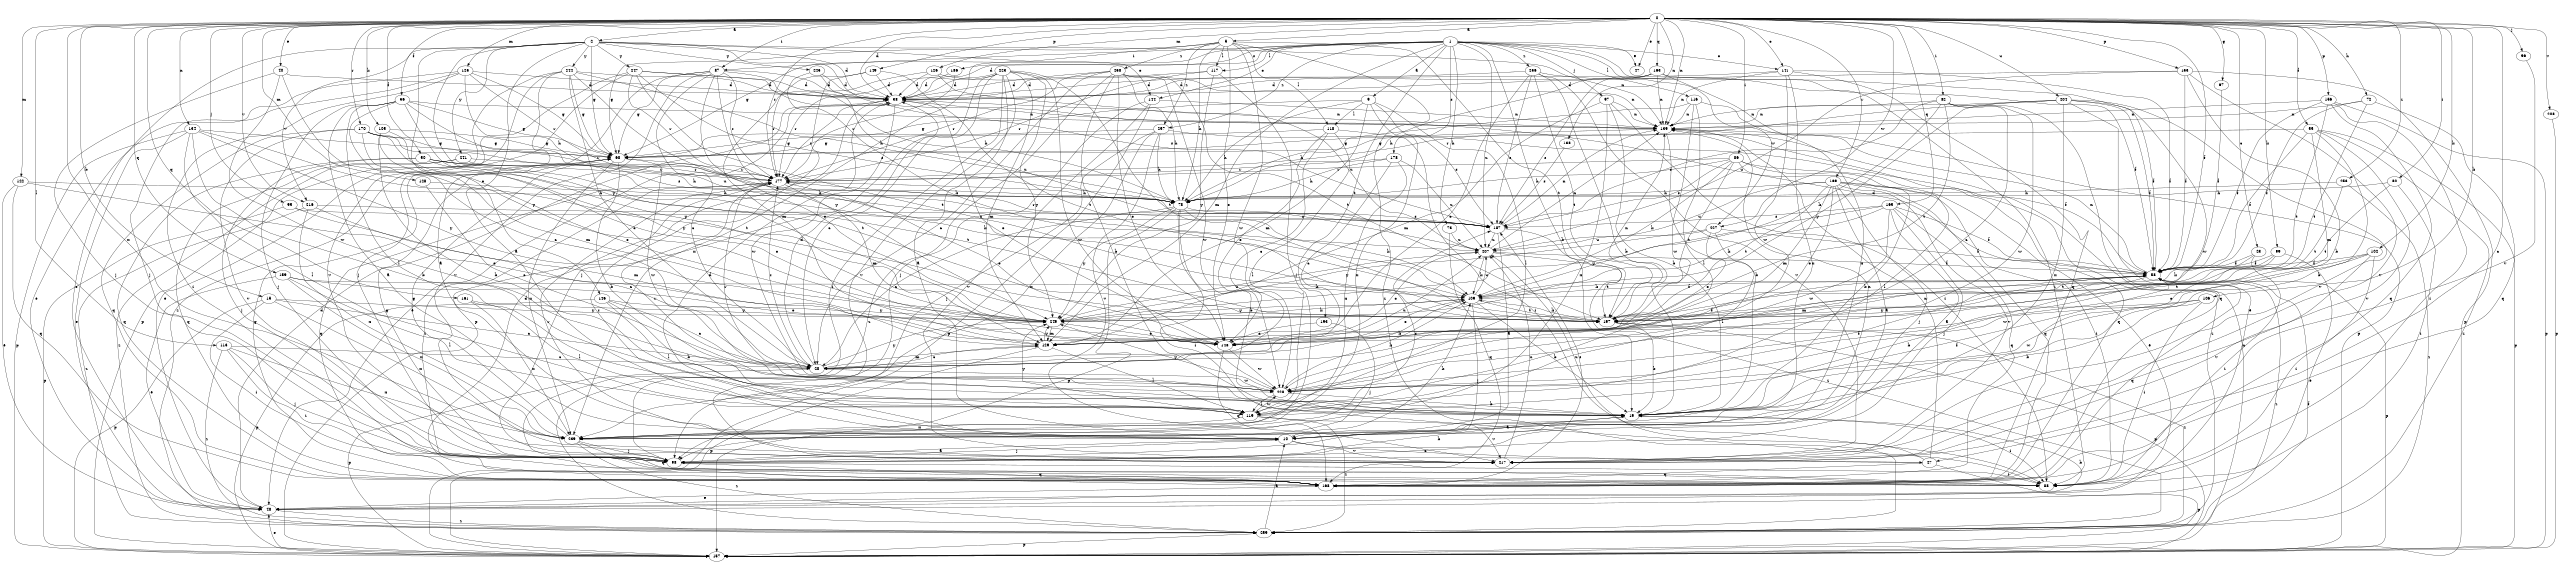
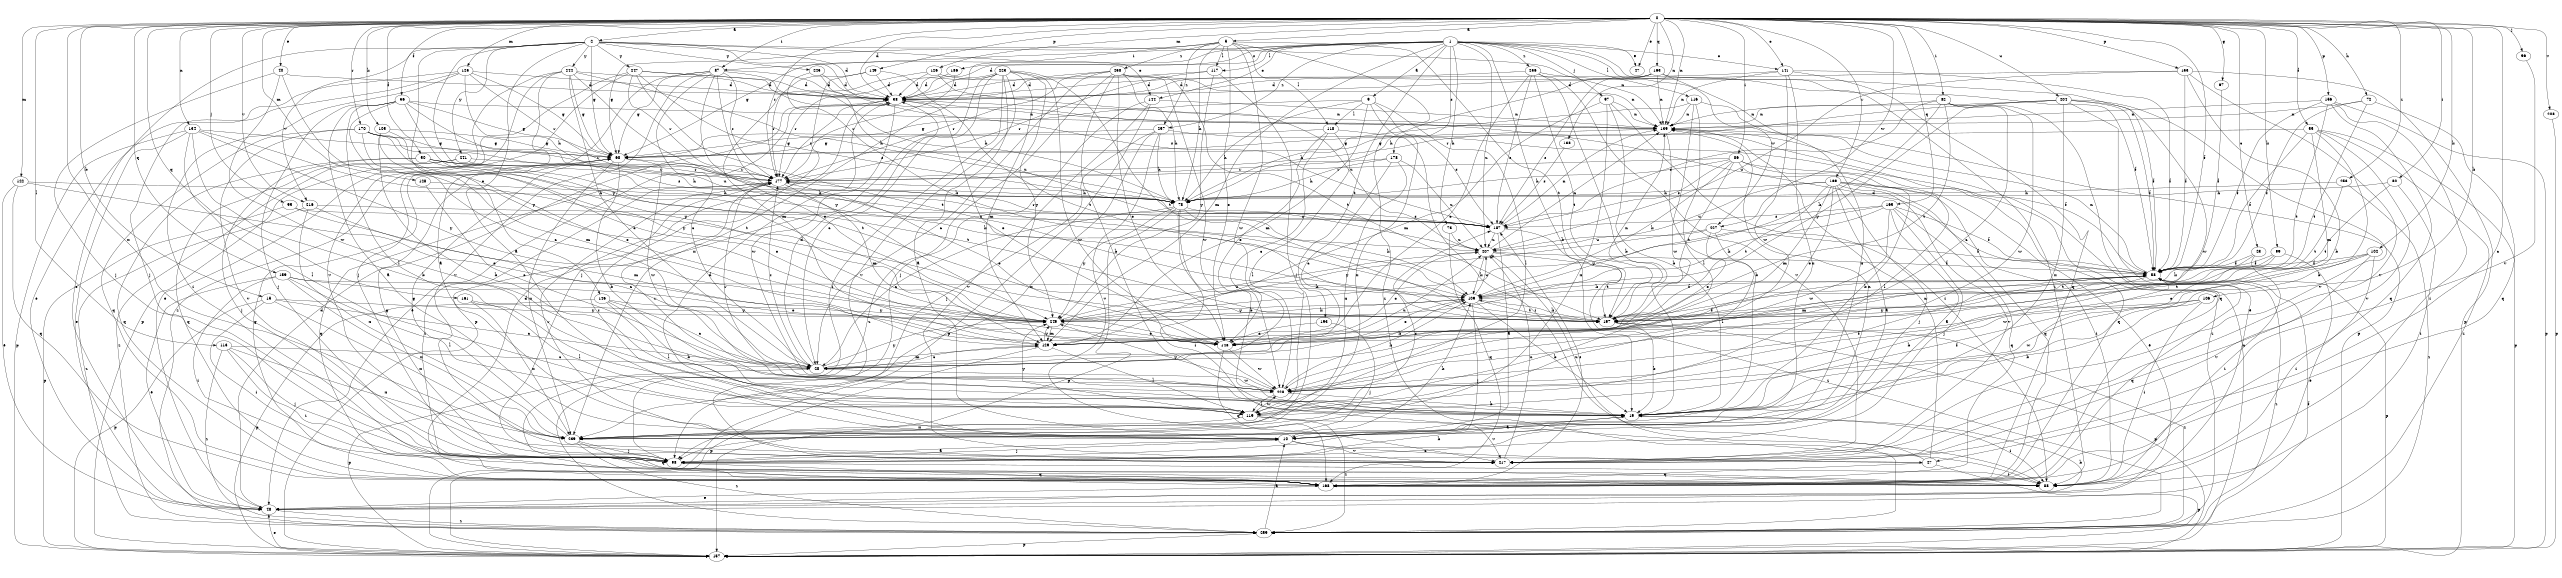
edge "159" -> "88": added, label "i"
